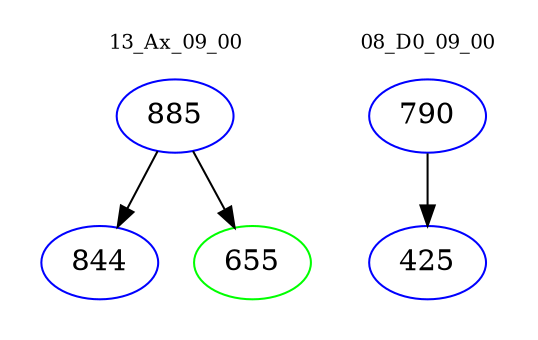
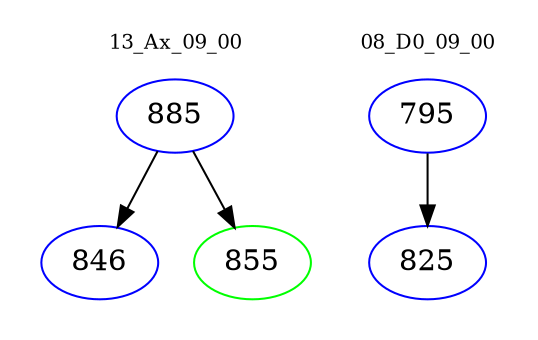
node "790": label "790" -> "795"
node "844": label "844" -> "846"
node "655": label "655" -> "855"
node "425": label "425" -> "825"
